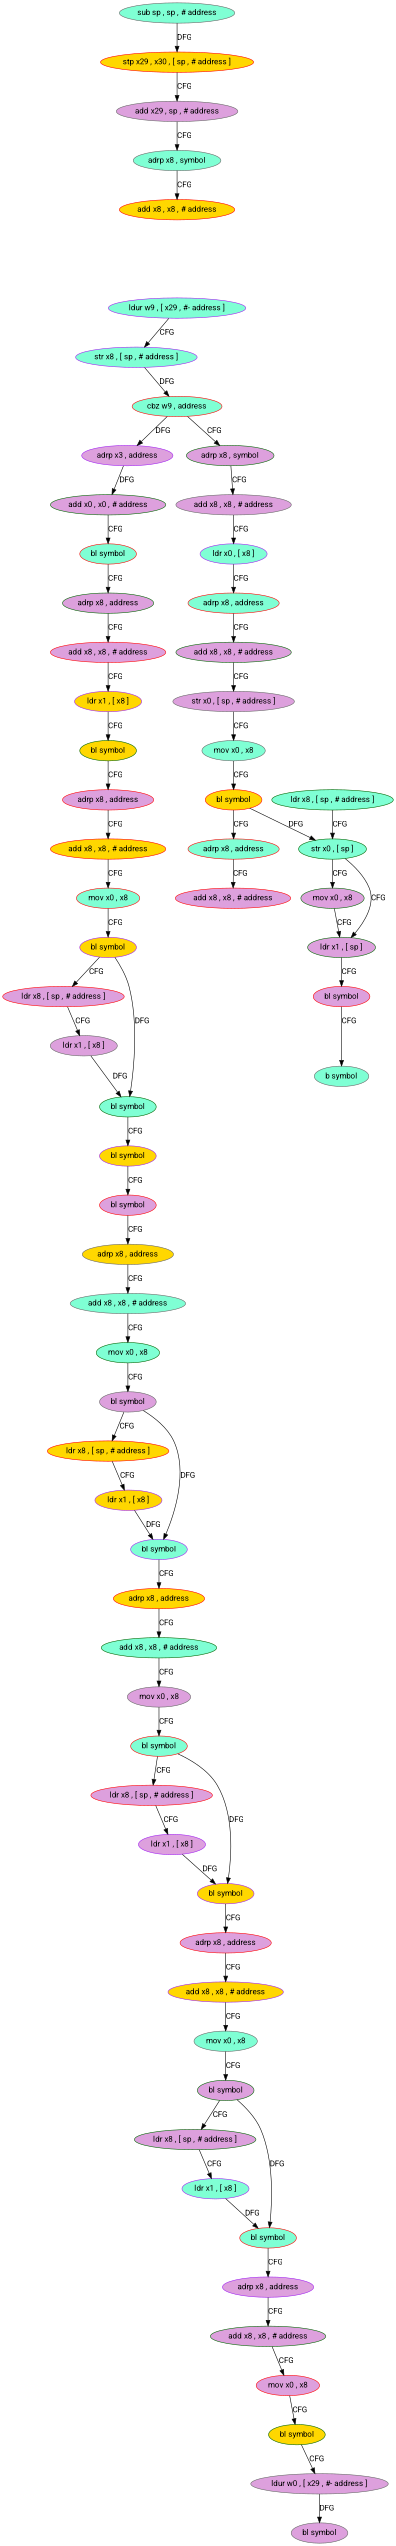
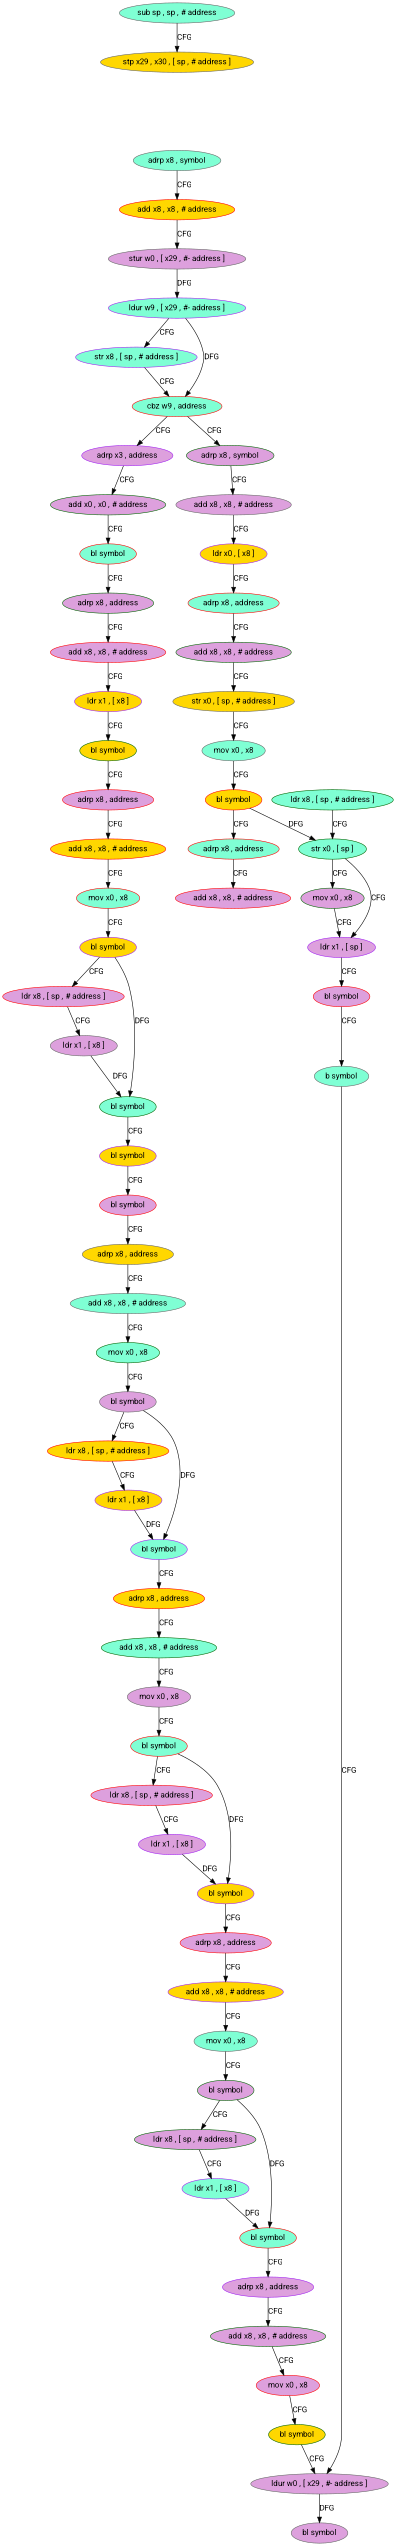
edge "sub sp , sp , # address" -> "stp x29 , x30 , [ sp , # address ]": label "DFG" -> "CFG"
node "stp x29 , x30 , [ sp , # address ]": color red -> gray40
node "add x29 , sp , # address": removed
node "stur w0 , [ x29 , #- address ]": added
edge "ldur w9 , [ x29 , #- address ]" -> "cbz w9 , address": added, label "DFG"
edge "str x8 , [ sp , # address ]" -> "cbz w9 , address": label "DFG" -> "CFG"
edge "cbz w9 , address" -> "adrp x3 , address": label "DFG" -> "CFG"
edge "adrp x3 , address" -> "add x0 , x0 , # address": label "DFG" -> "CFG"
node "ldr x0 , [ x8 ]": fillcolor aquamarine -> gold
node "str x0 , [ sp , # address ]": fillcolor plum -> gold
node "ldr x1 , [ sp ]": color darkgreen -> purple
edge "b symbol" -> "ldur w0 , [ x29 , #- address ]": added, label "CFG"
